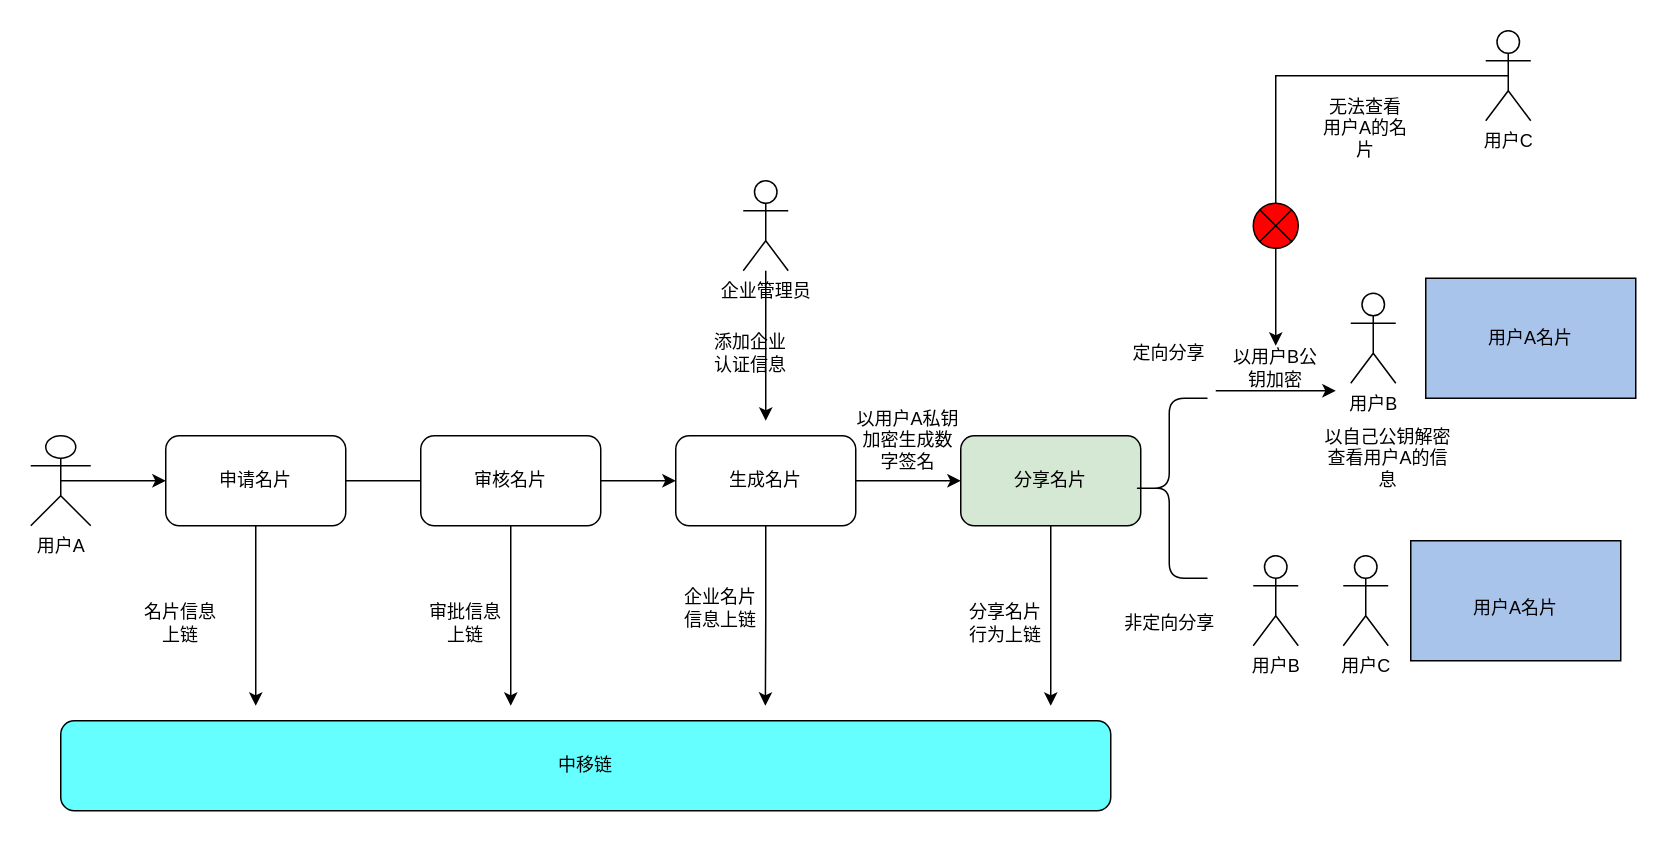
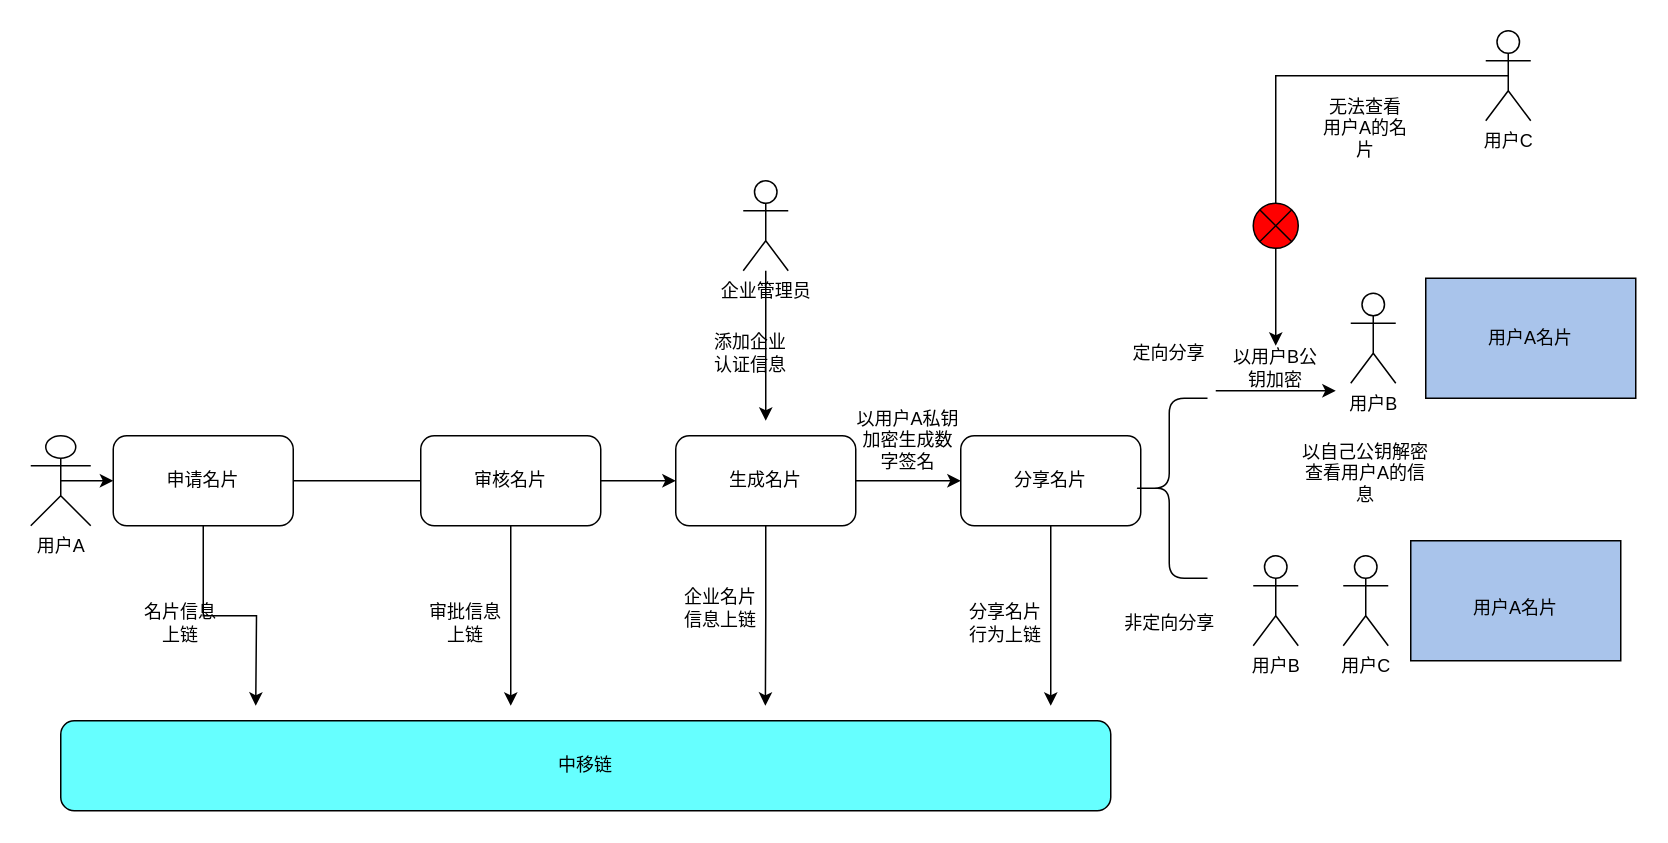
node "以自己公钥解密查看用户A的信息": moved (1388, 458) -> (1366, 473)
node "申请名片": moved (256, 481) -> (203, 481)
node "分享名片": fillcolor #d5e8d4 -> #ffffff
